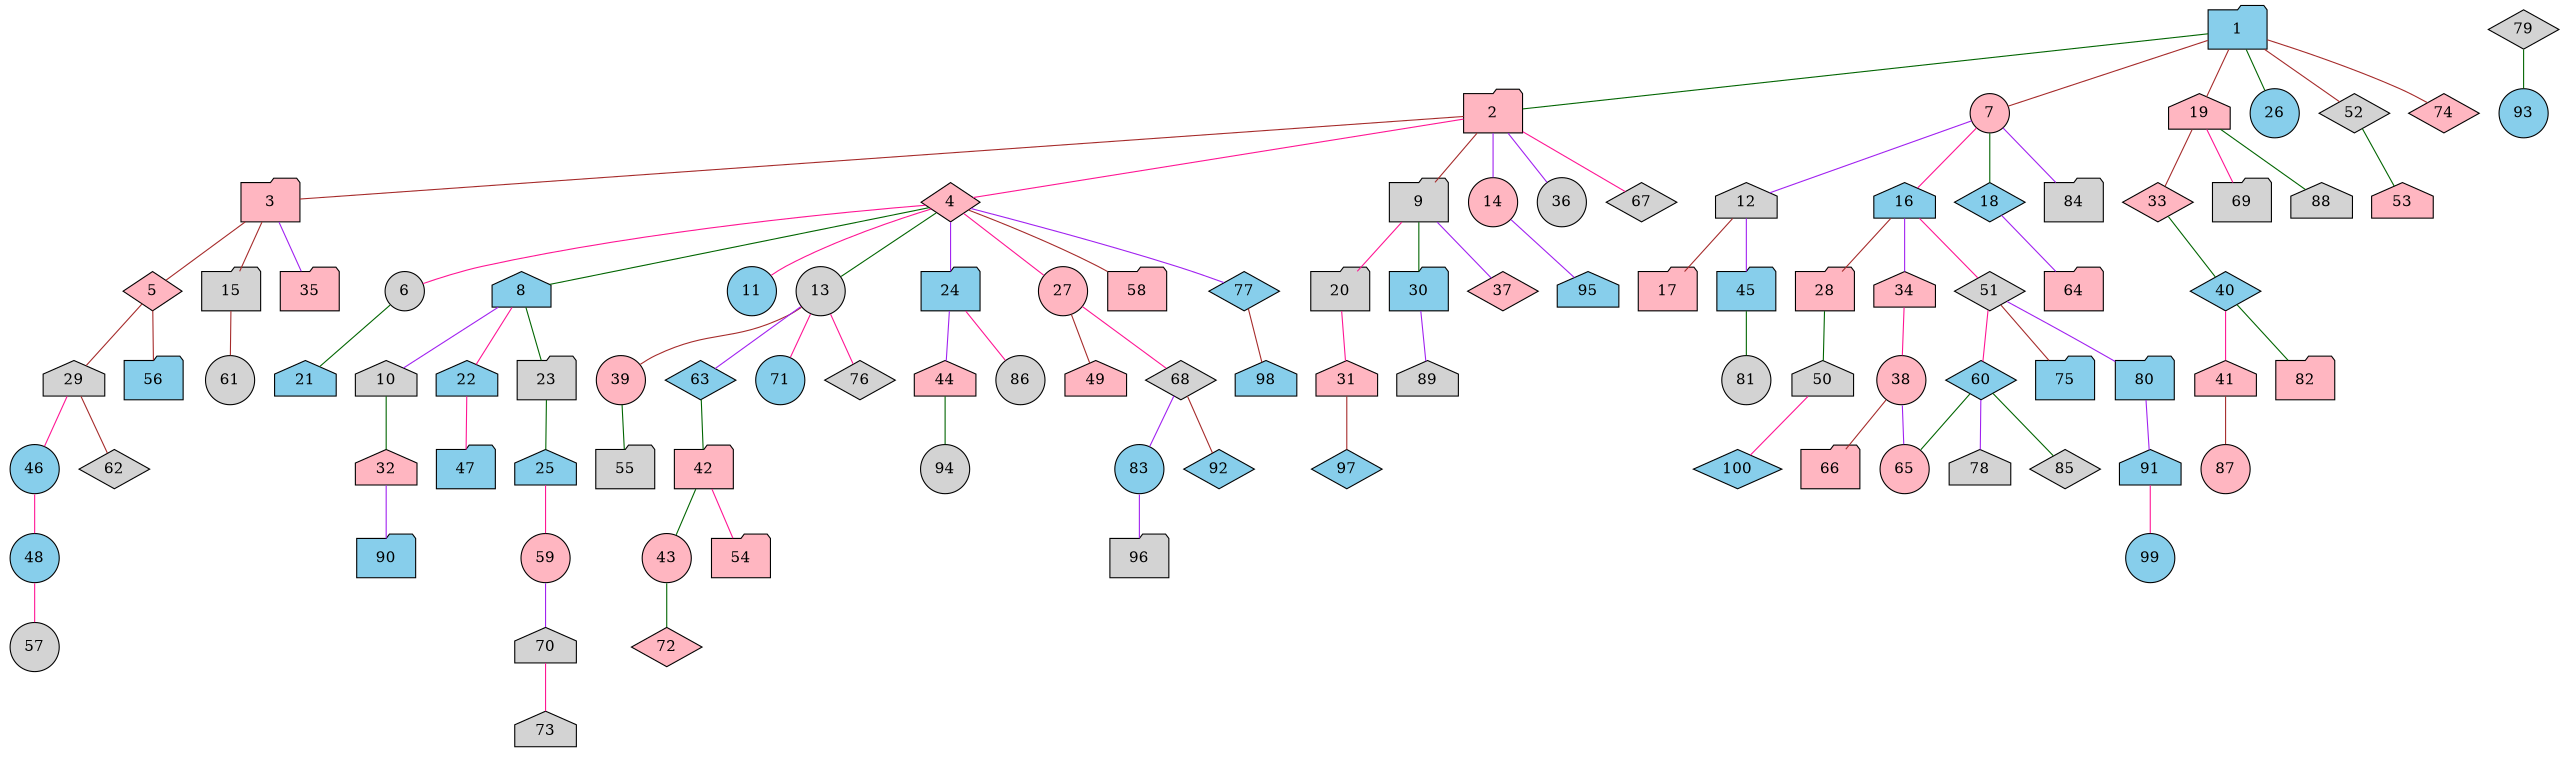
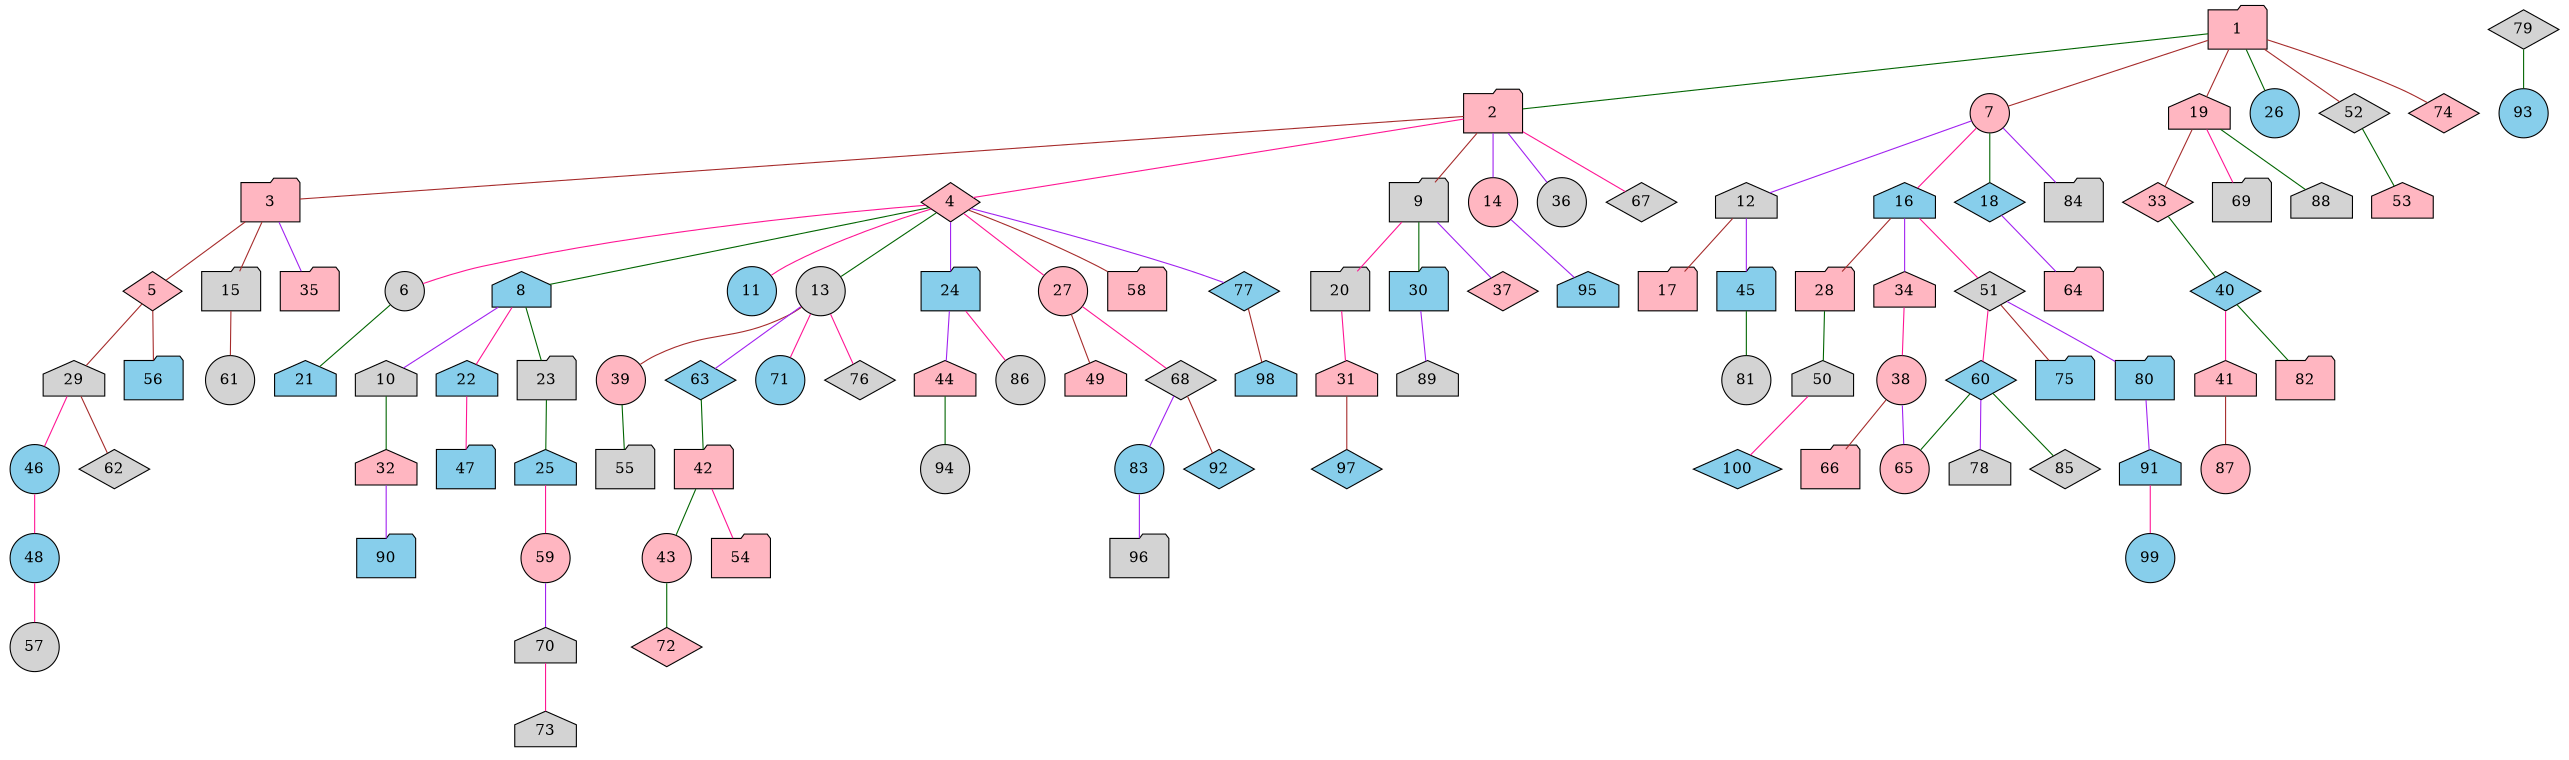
node "1": fillcolor skyblue -> lightpink
